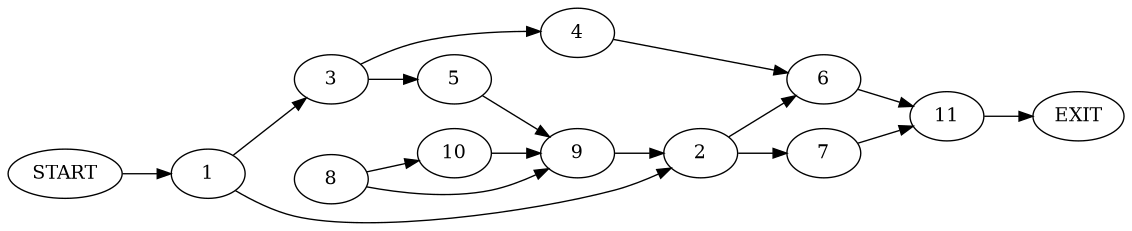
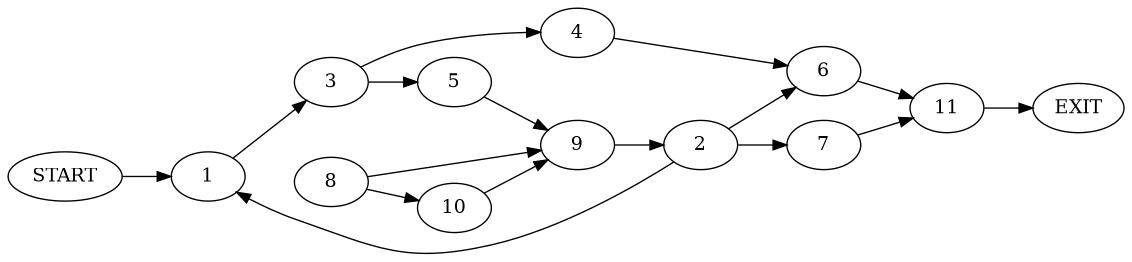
edge "1" -> "2": reversed
